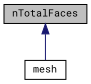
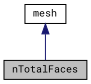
edge "mesh" -> "nTotalFaces": reversed
